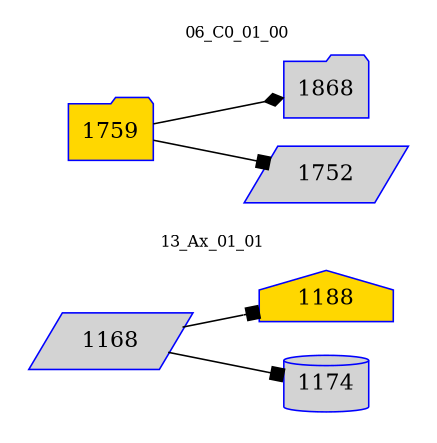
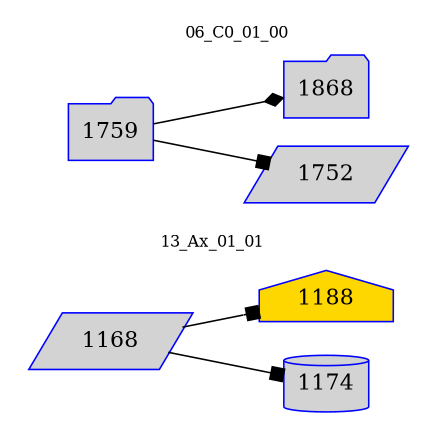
node "1759": fillcolor gold -> lightgrey
